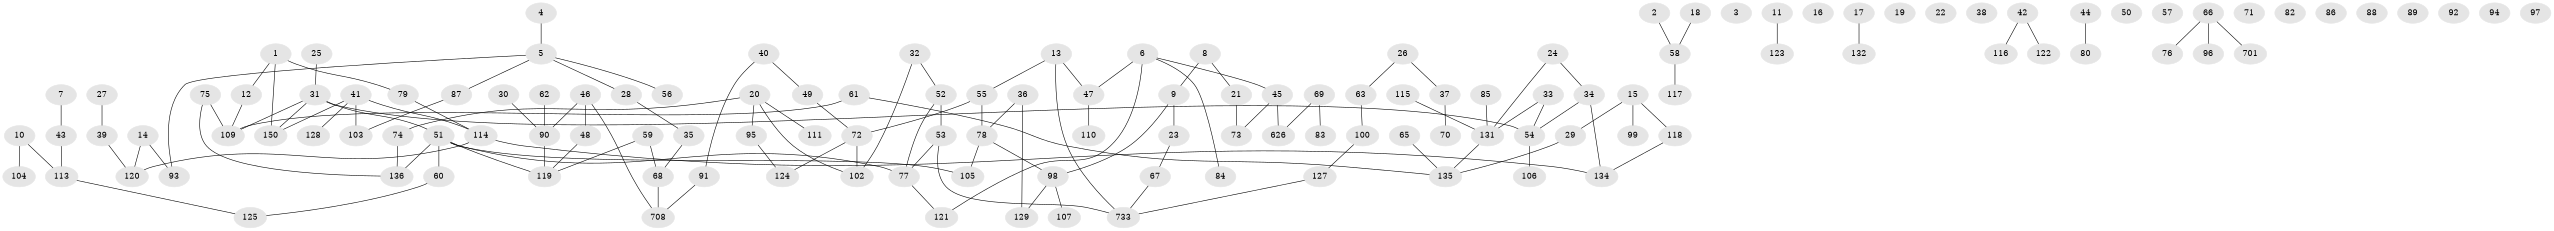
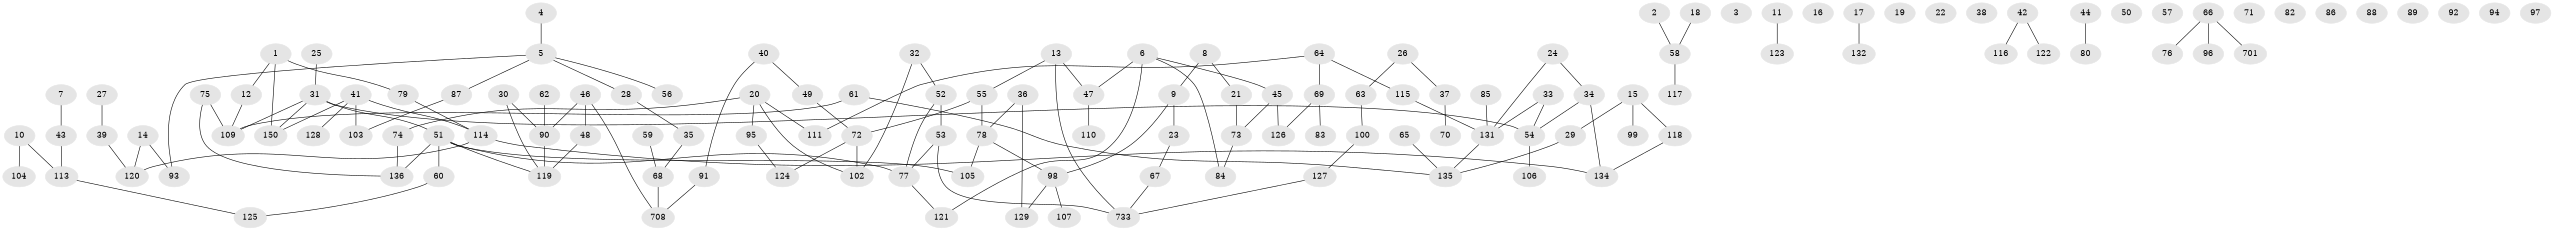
node "64": added
node "626": label "626" -> "126"
edge "59" -- "119": now "30" -- "119"
edge "73" -- "84": added
